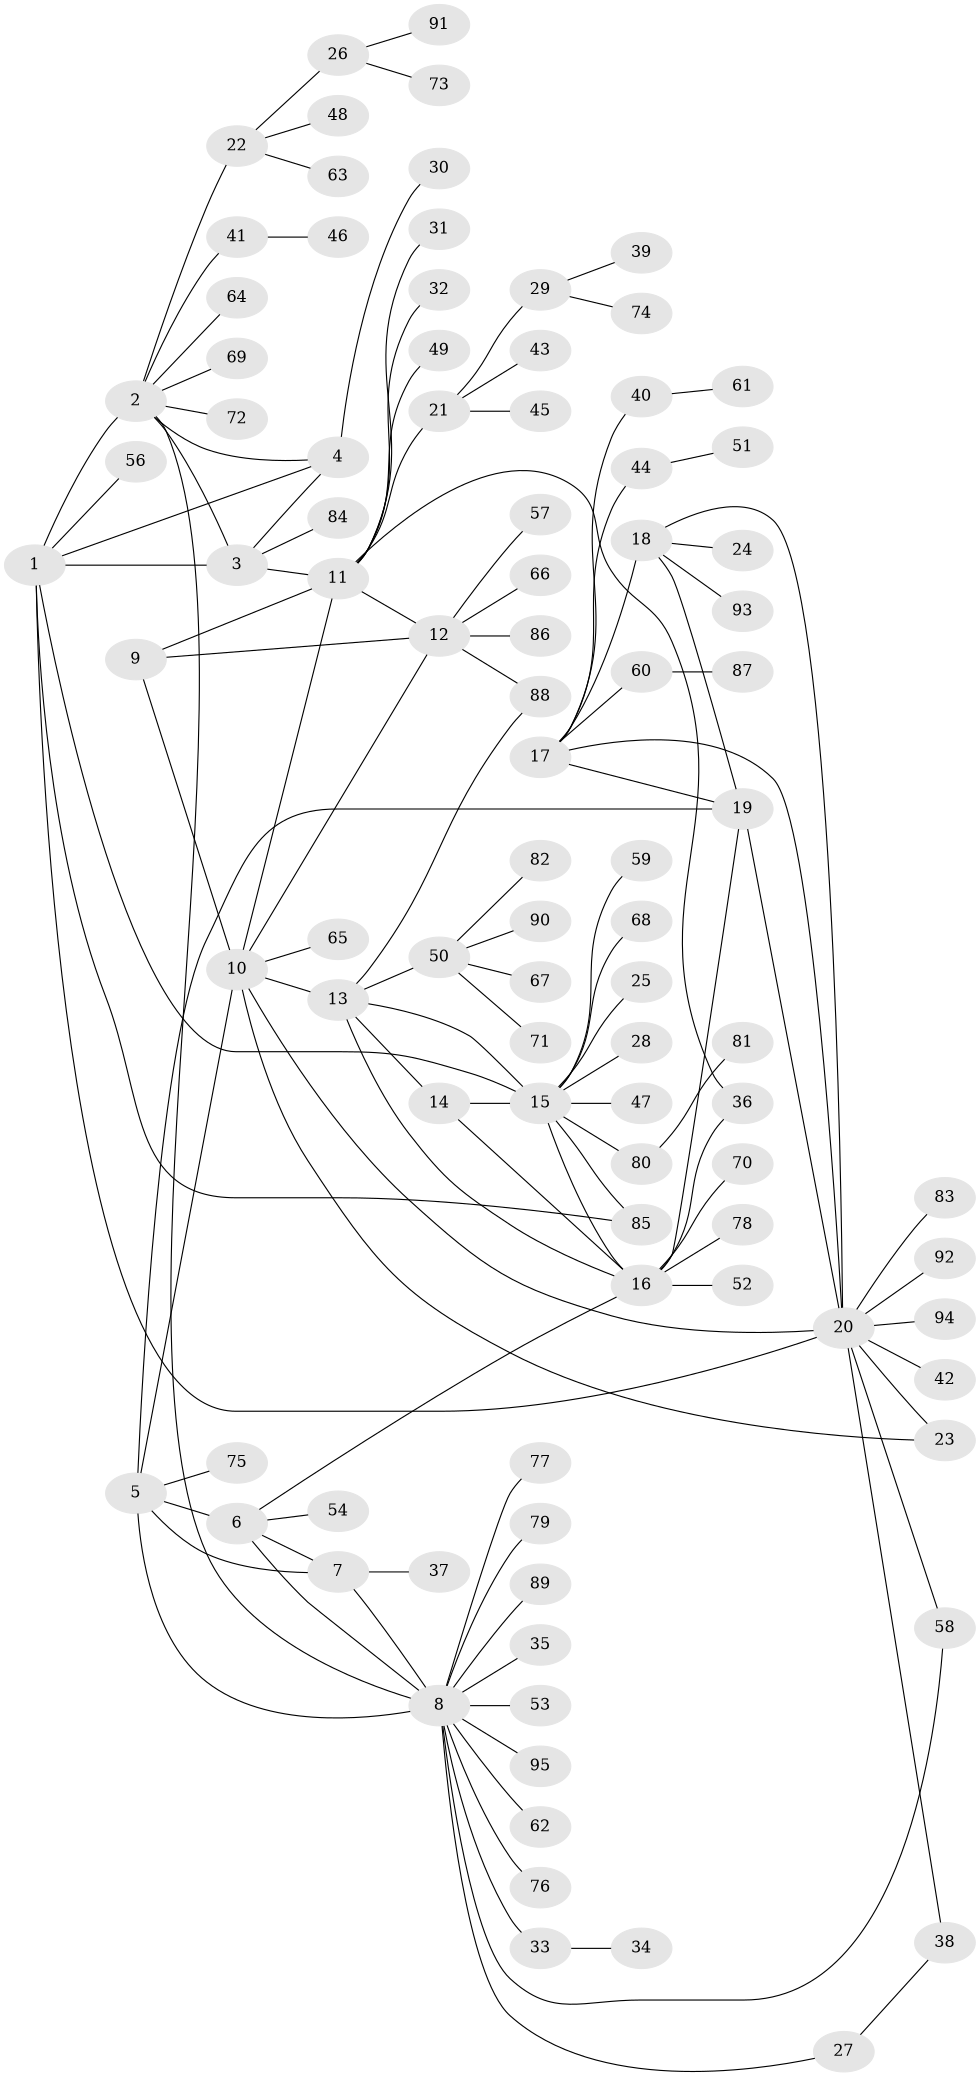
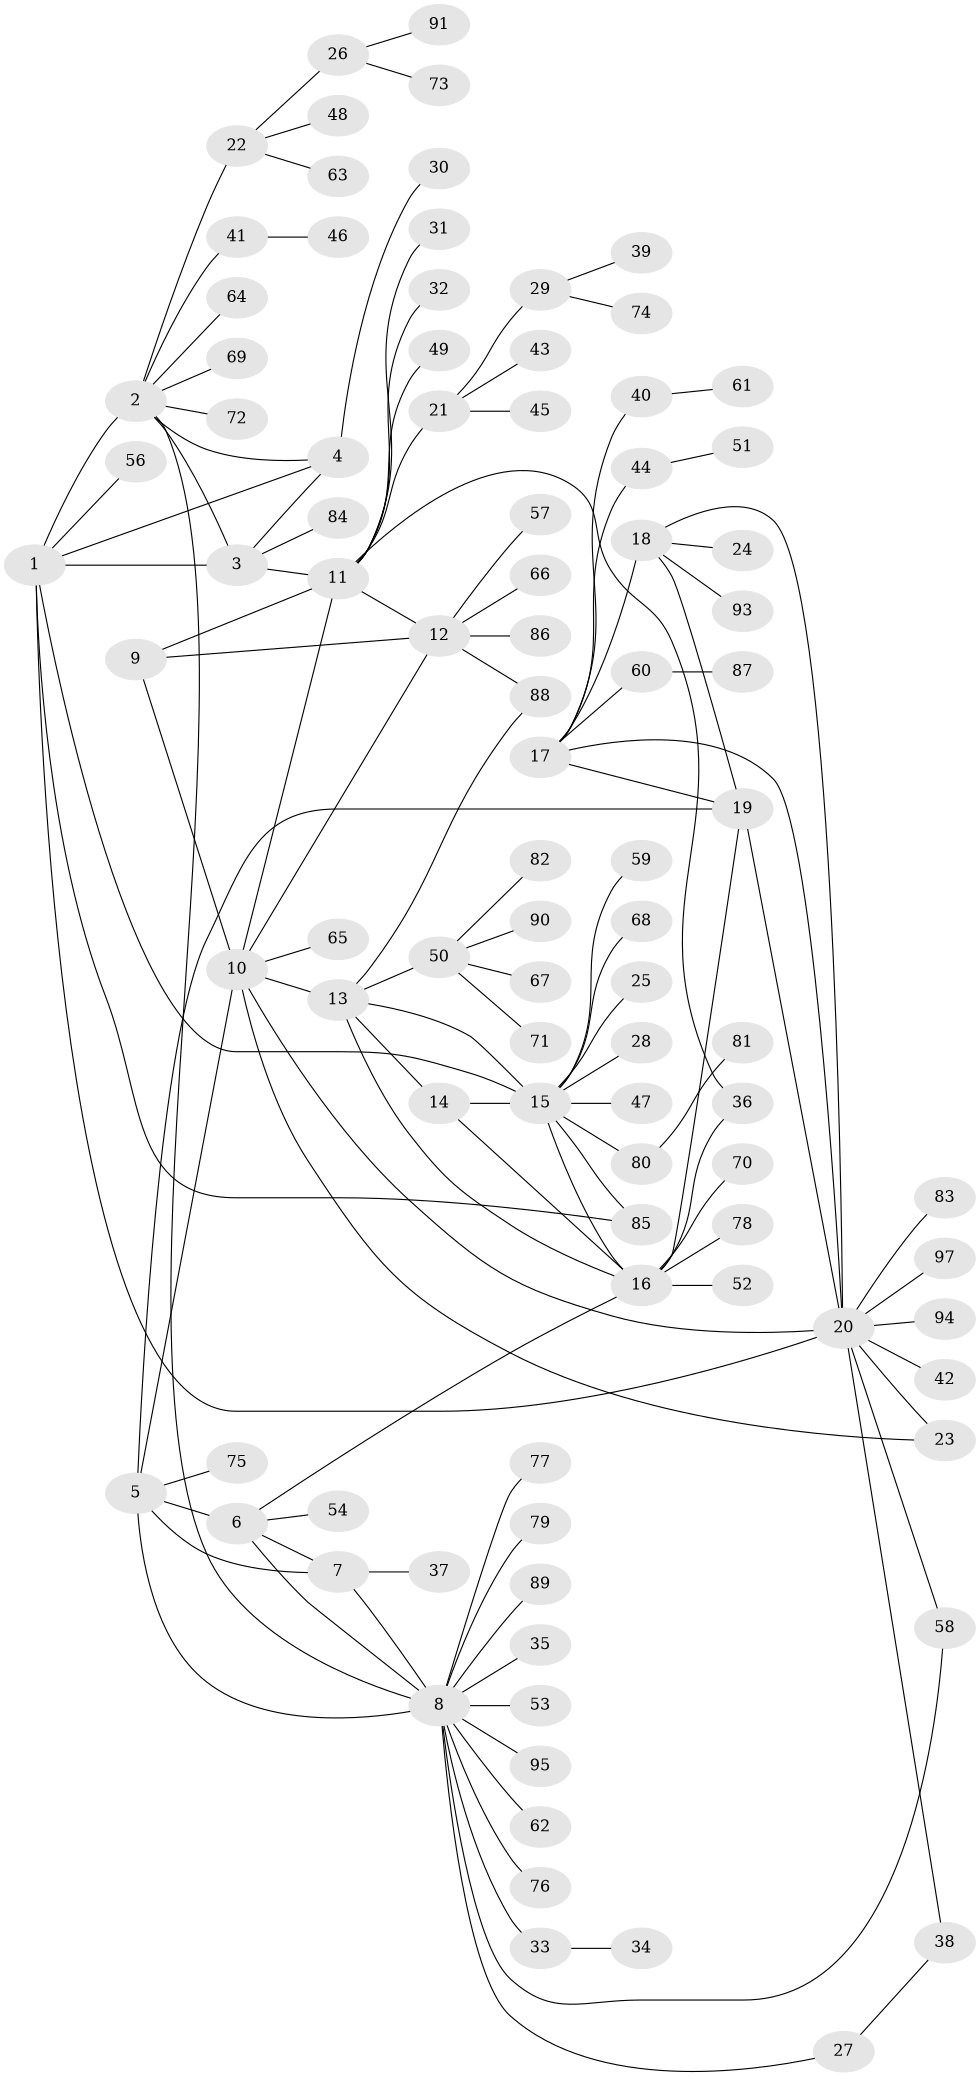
node "92": label "92" -> "97"
